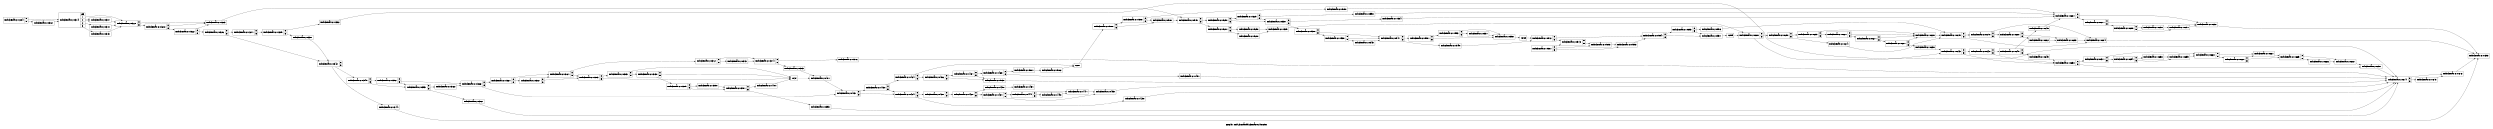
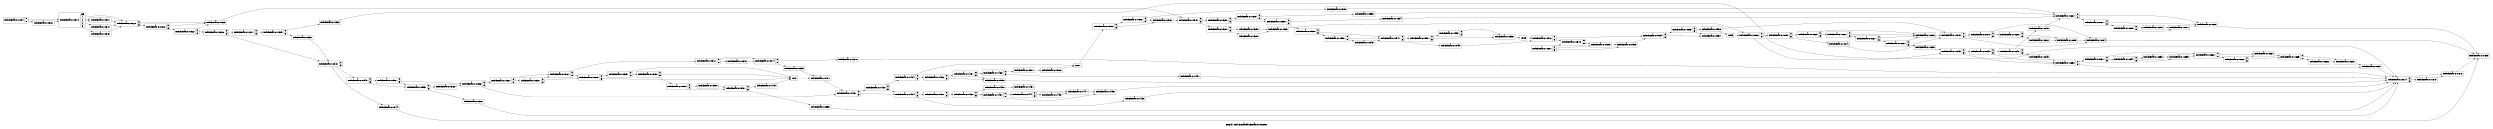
node "xmlschemas.c:10557:": removed
edge "xmlschemas.c:10597:" -> "%289": now "xmlschemas.c:10596:" -> "%289"
